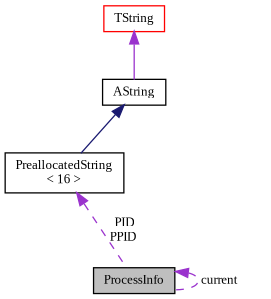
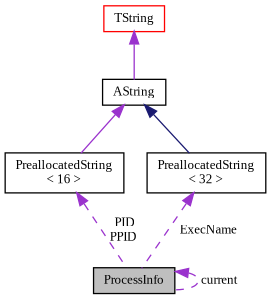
edge "PreallocatedString < 16 >" -> "AString": color midnightblue -> darkorchid3
node "PreallocatedString < 32 >": added
